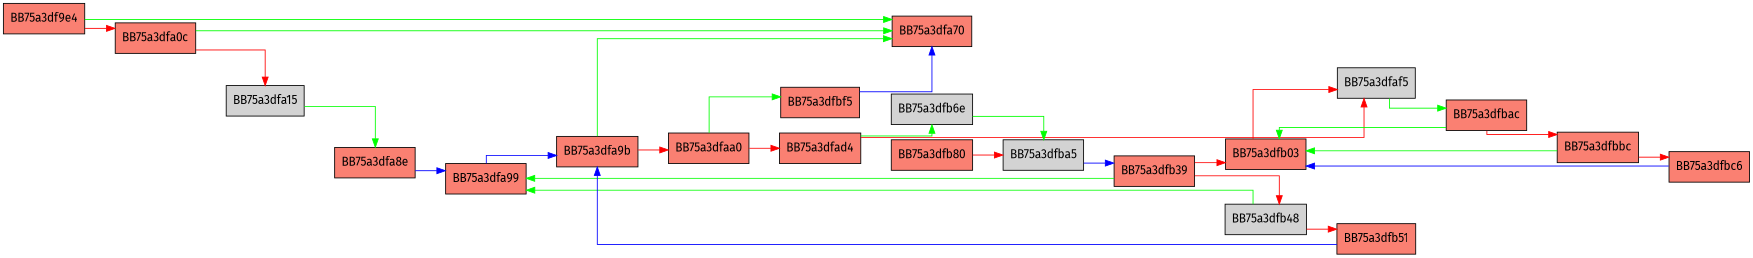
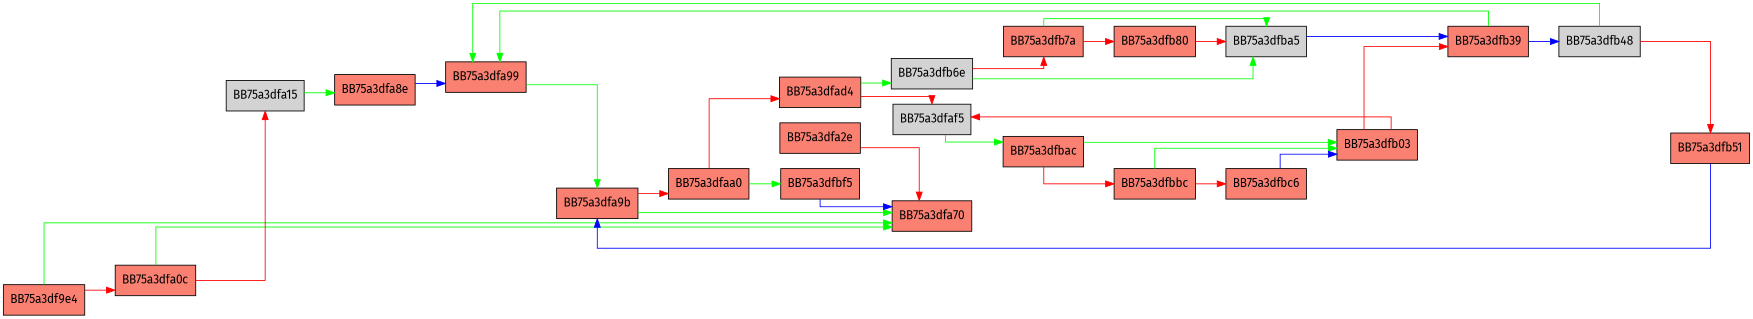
node "BB75a3dfb7a": added
node "BB75a3dfa2e": added
edge "BB75a3dfa99" -> "BB75a3dfa9b": color blue -> green
edge "BB75a3dfb39" -> "BB75a3dfb03": reversed
edge "BB75a3dfb39" -> "BB75a3dfb48": color red -> blue
